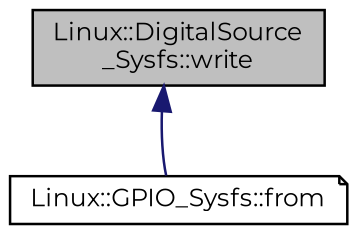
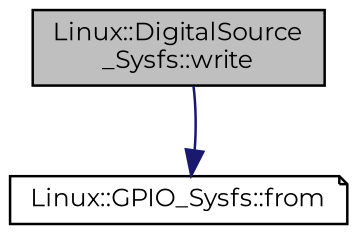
edge "Linux::GPIO_Sysfs::from" -> "Linux::DigitalSource _Sysfs::write": reversed
